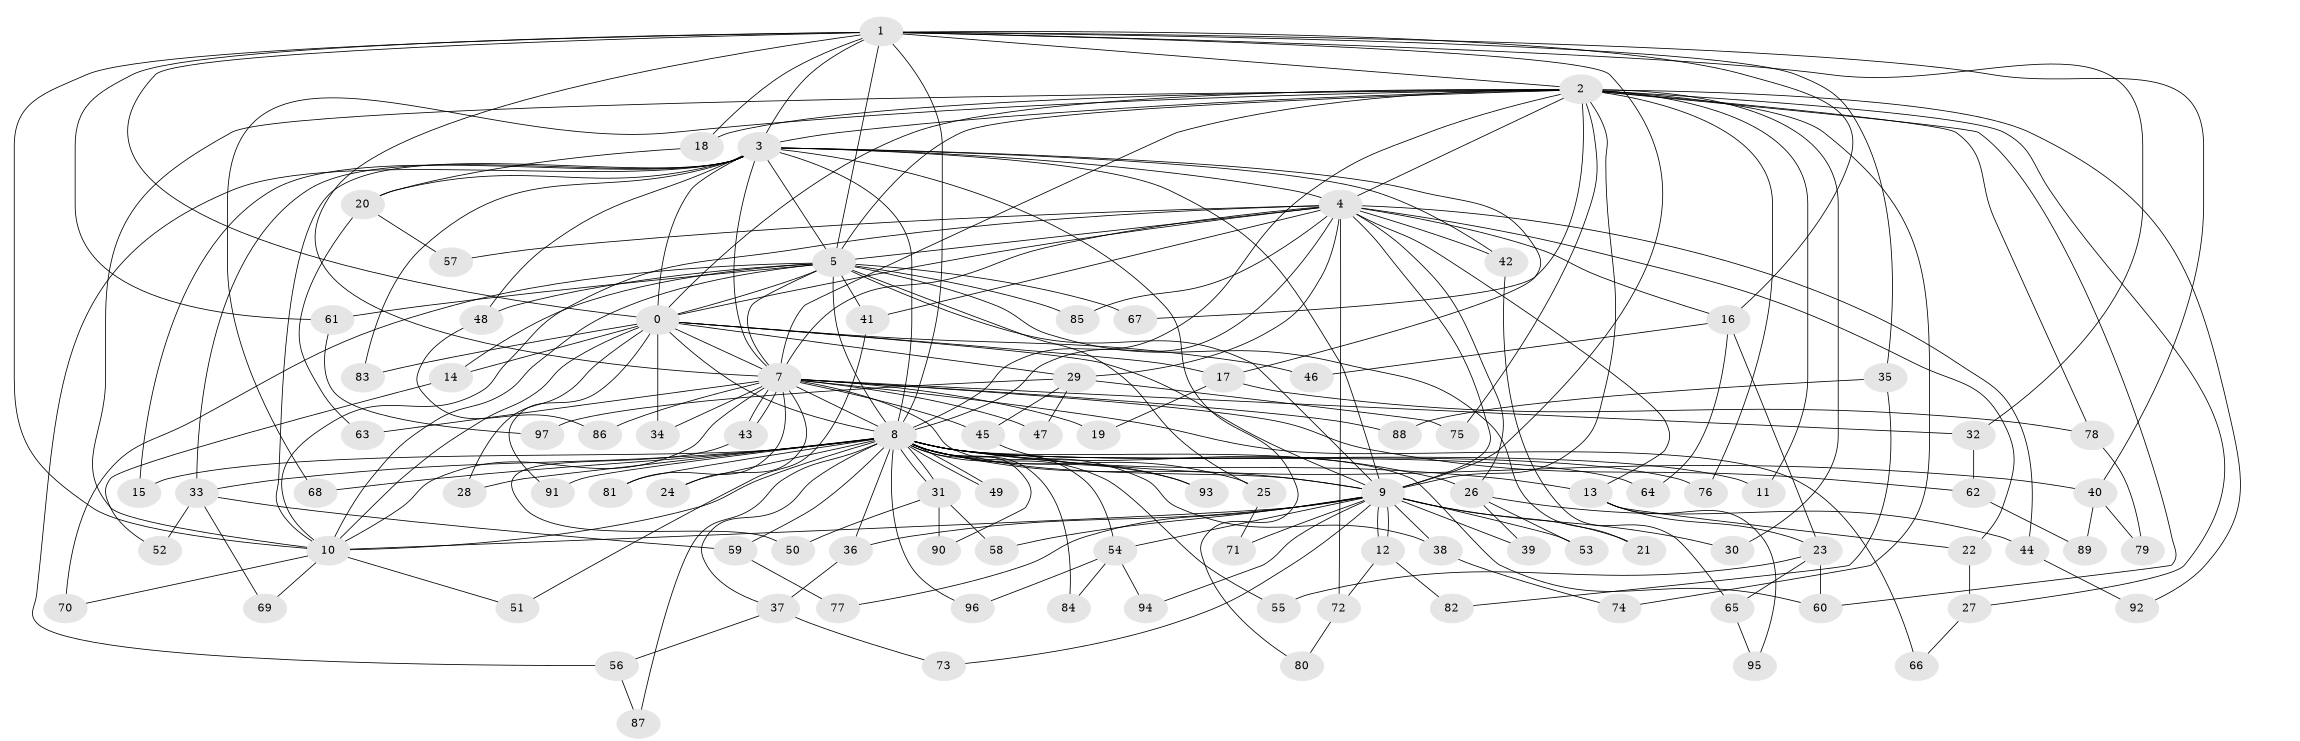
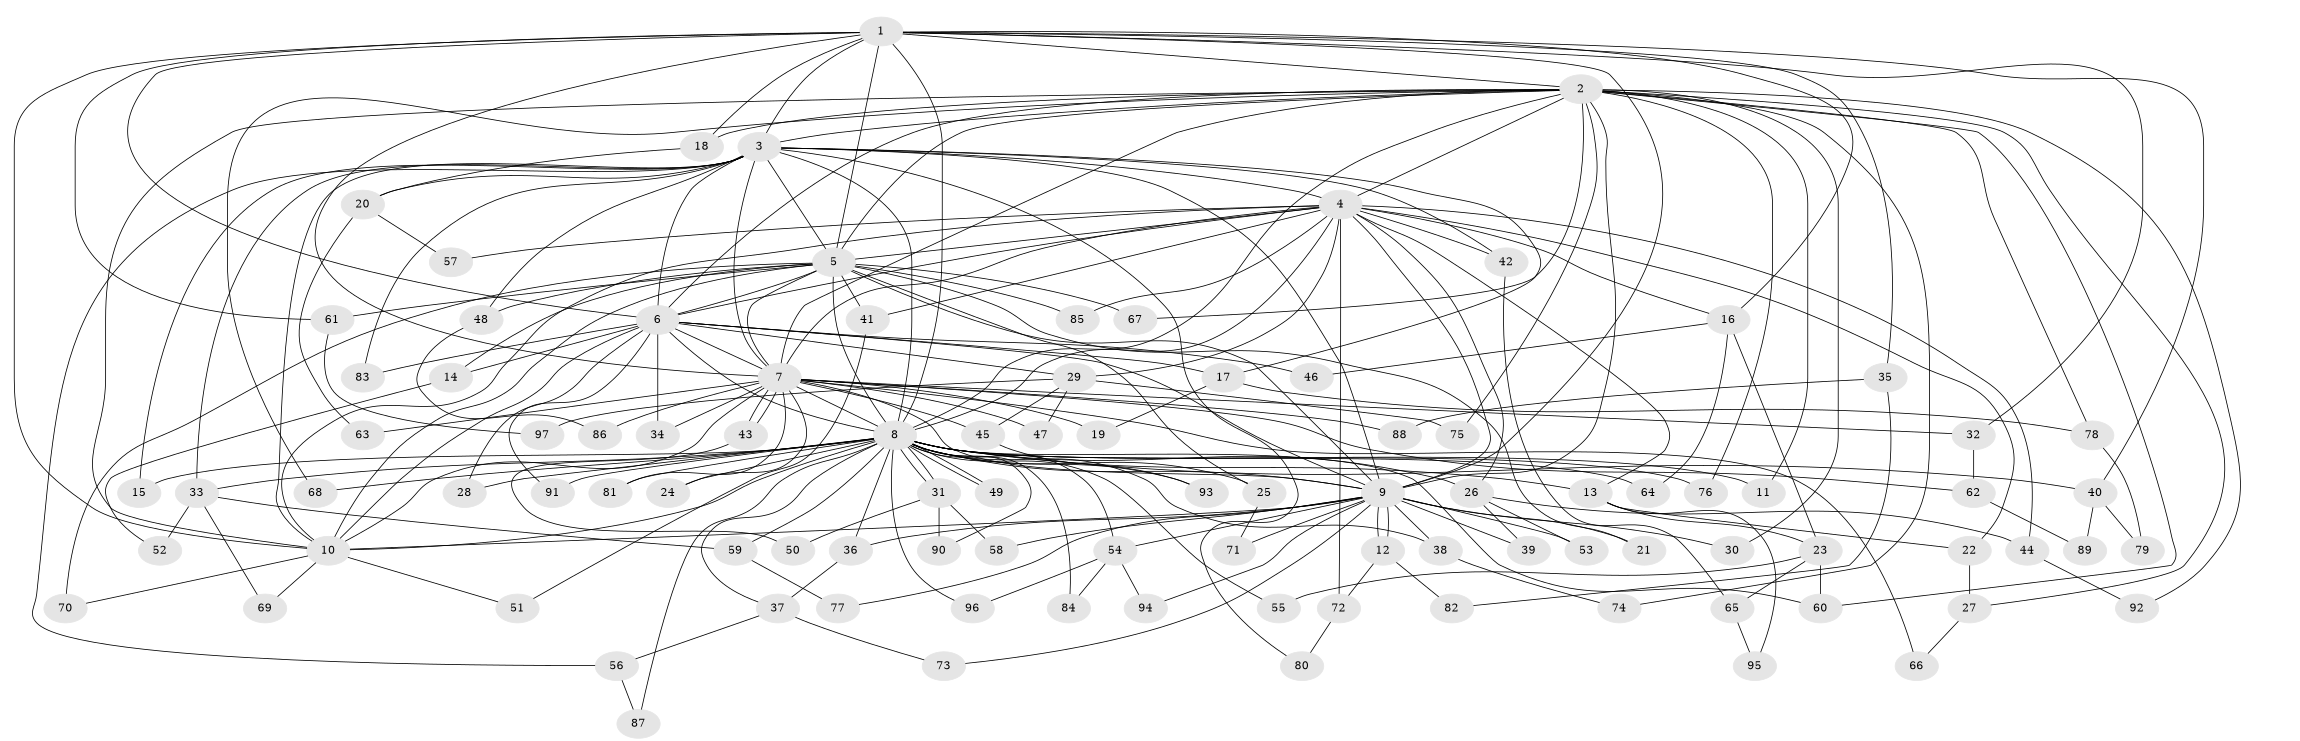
node "0": label "0" -> "6"
